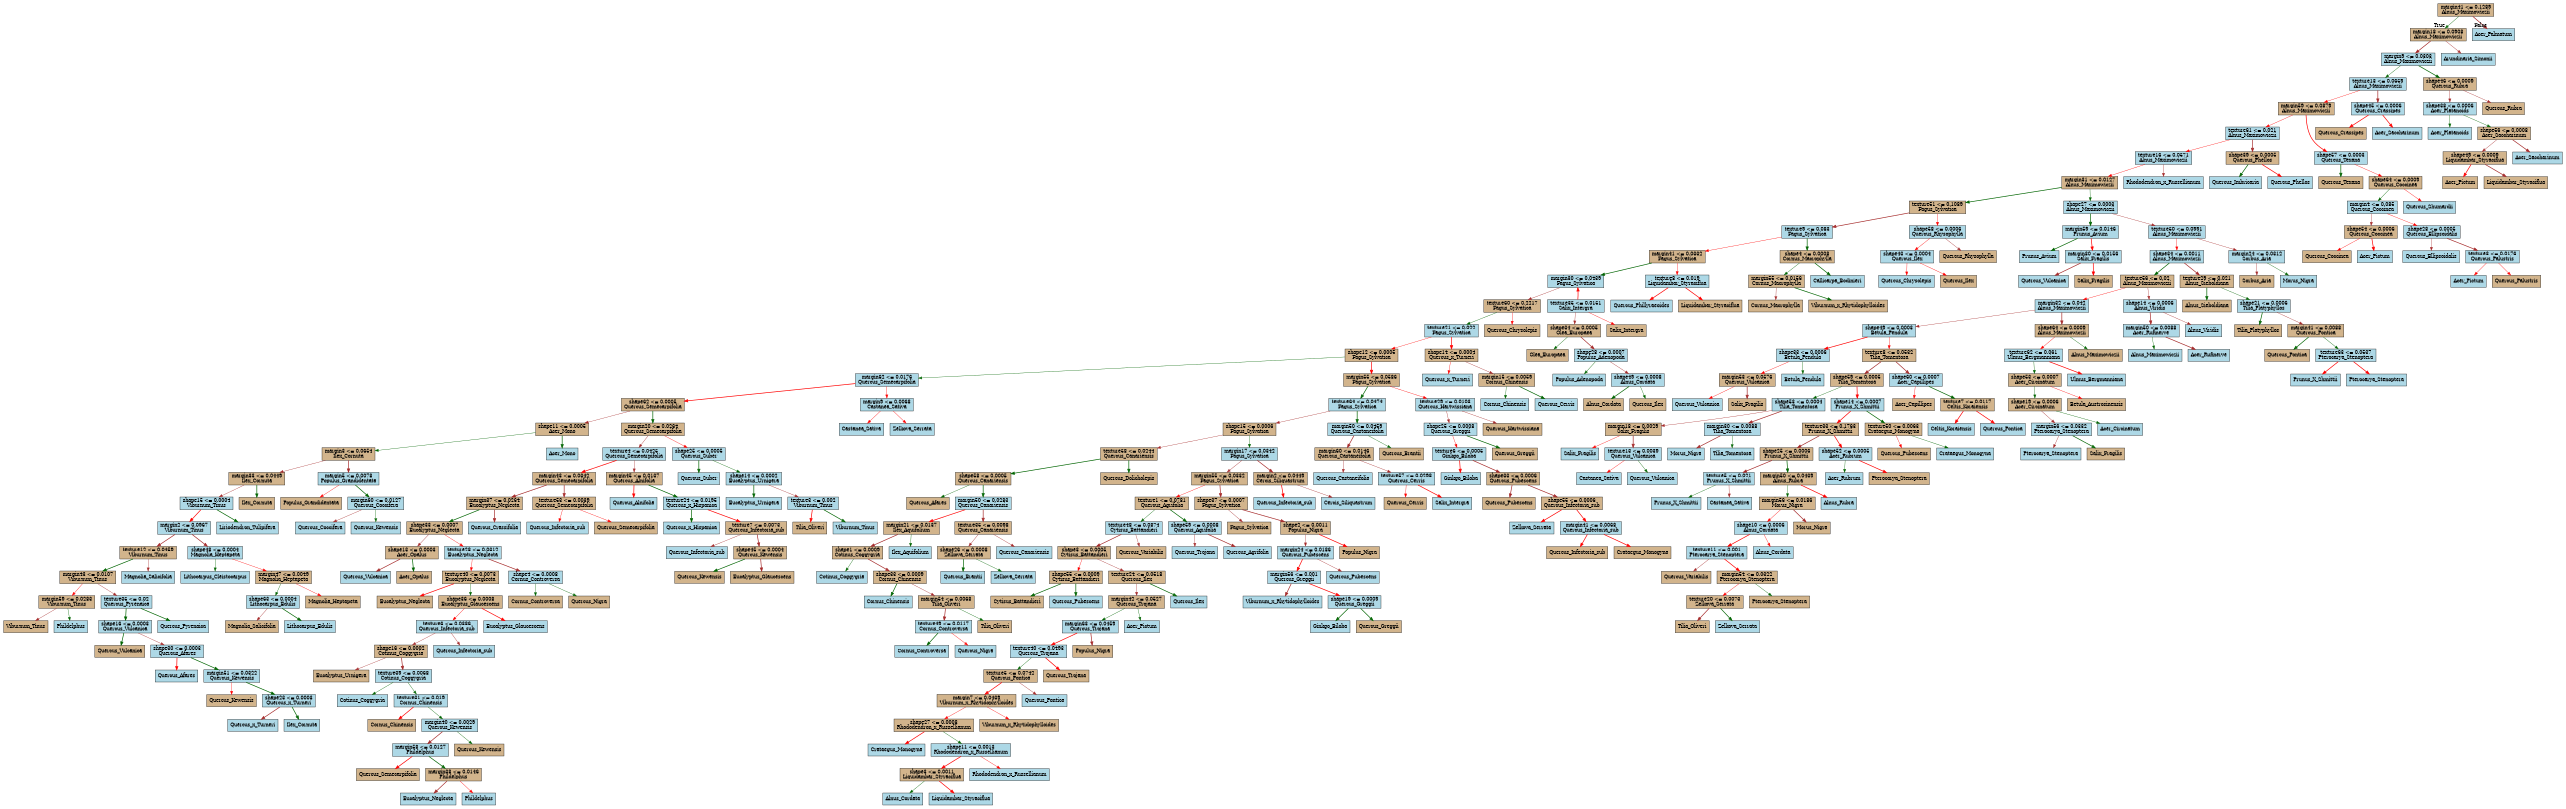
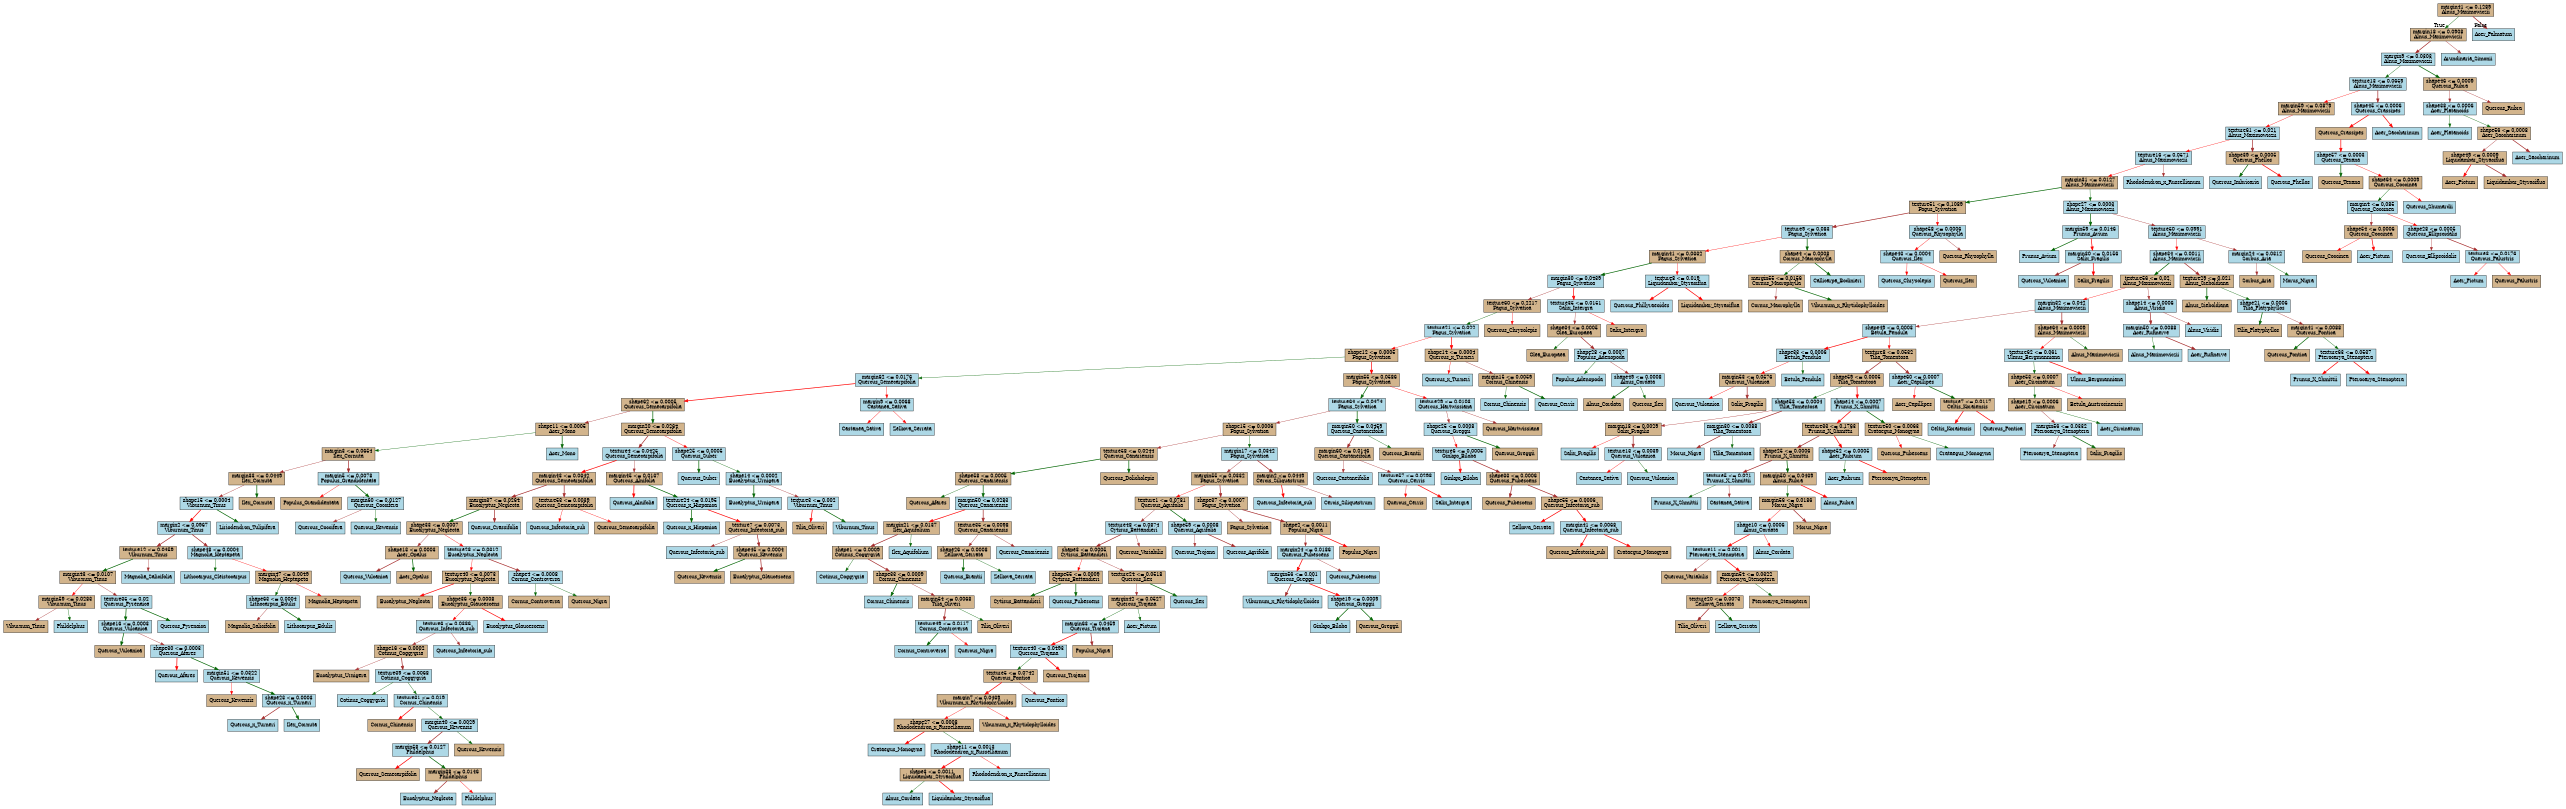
edge "margin59 <= 0.0879 Alnus_Maximowiczii" -> "shape57 <= 0.0003 Quercus_Texana": now "Quercus_Crassipes" -> "shape57 <= 0.0003 Quercus_Texana"
edge "texture35 <= 0.0151 Salix_Intergra" -> "margin30 <= 0.0439 Fagus_Sylvatica": reversed
edge "margin20 <= 0.0264 Quercus_Semecarpifolia" -> "texture4 <= 0.0425 Quercus_Semecarpifolia": style solid -> bold
edge "texture1 <= 0.0781 Quercus_Agrifolia" -> "texture48 <= 0.0874 Cytisus_Battandieri": color darkgreen -> brown
